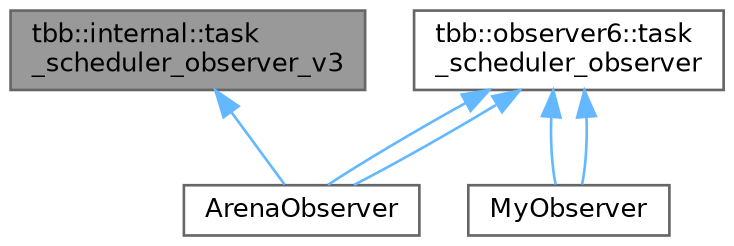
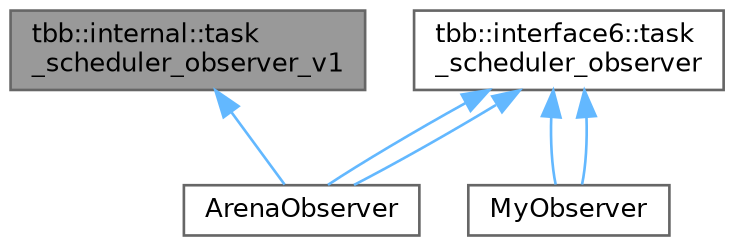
node "tbb::internal::task _scheduler_observer_v3": label "tbb::internal::task _scheduler_observer_v3" -> "tbb::internal::task _scheduler_observer_v1"
node "tbb::observer6::task _scheduler_observer": label "tbb::observer6::task _scheduler_observer" -> "tbb::interface6::task _scheduler_observer"
